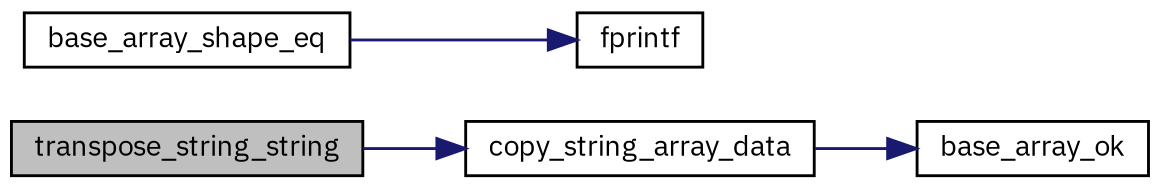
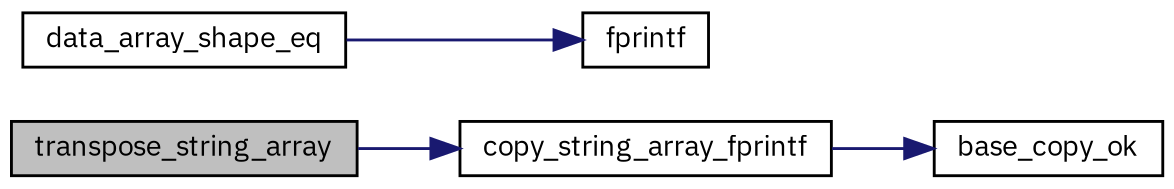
node "base_array_shape_eq": label "base_array_shape_eq" -> "data_array_shape_eq"
node "transpose_string_string": label "transpose_string_string" -> "transpose_string_array"
node "copy_string_array_data": label "copy_string_array_data" -> "copy_string_array_fprintf"
node "base_array_ok": label "base_array_ok" -> "base_copy_ok"
